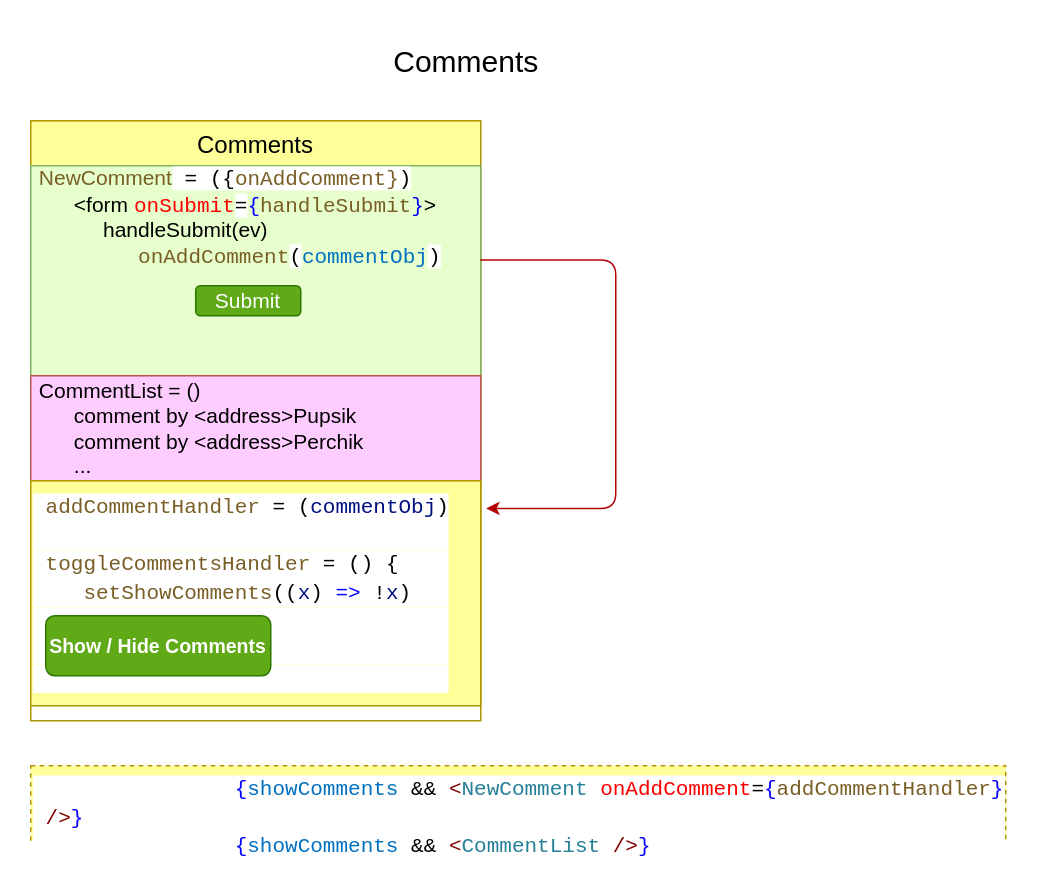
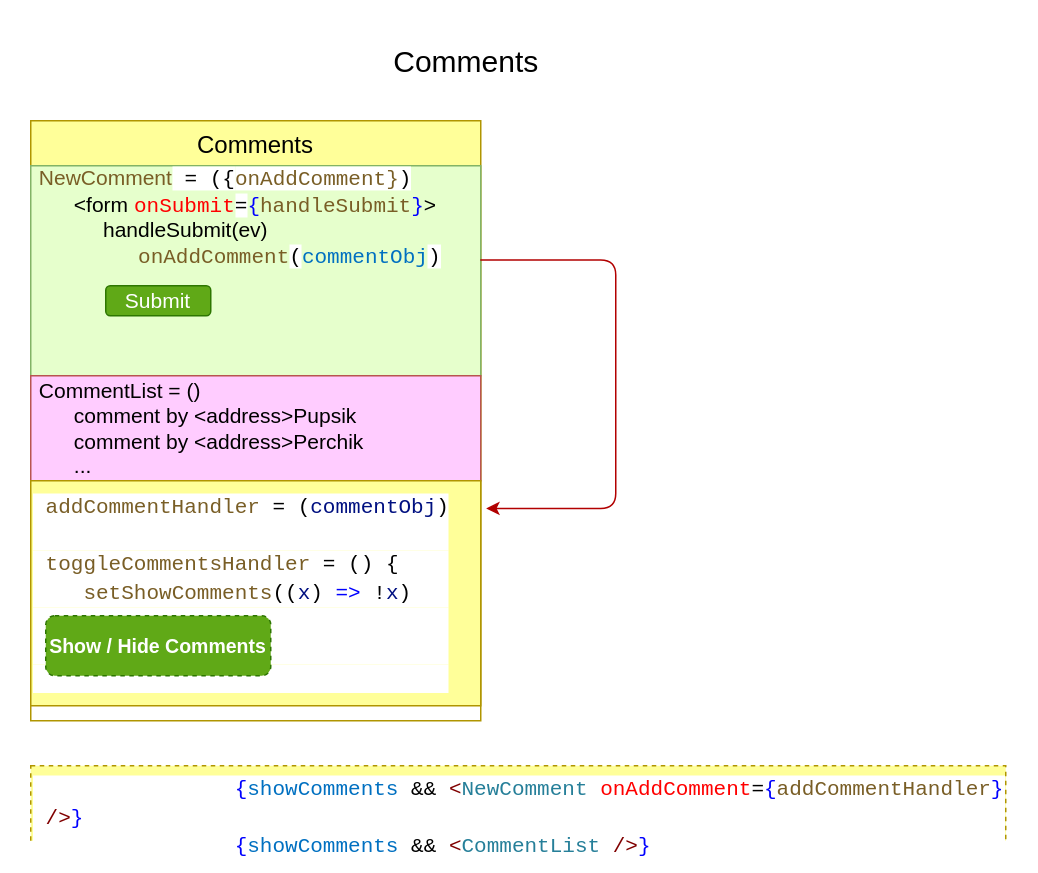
node "Submit": moved (248, 301) -> (158, 301)
node "Show / Hide Comments": style solid -> dashed
